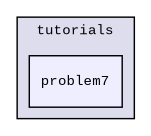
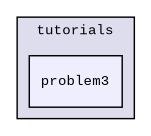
node "problem7": label "problem7" -> "problem3"
